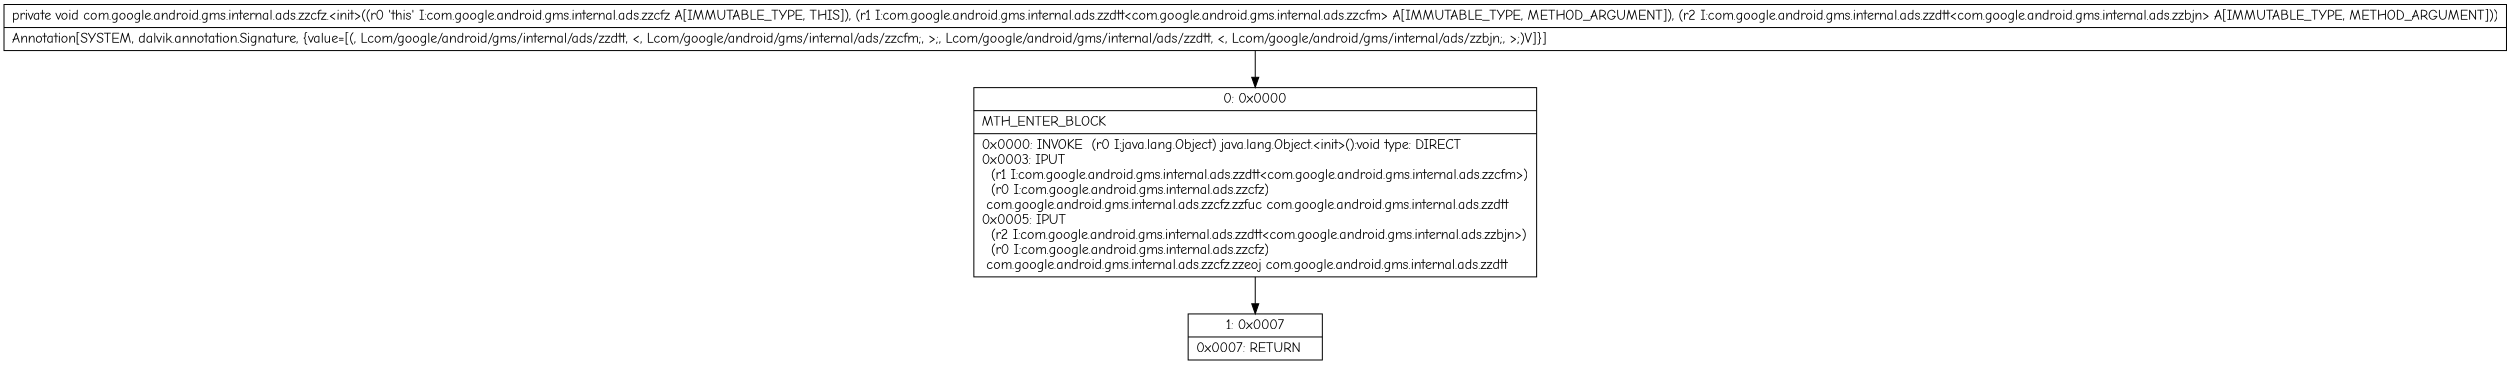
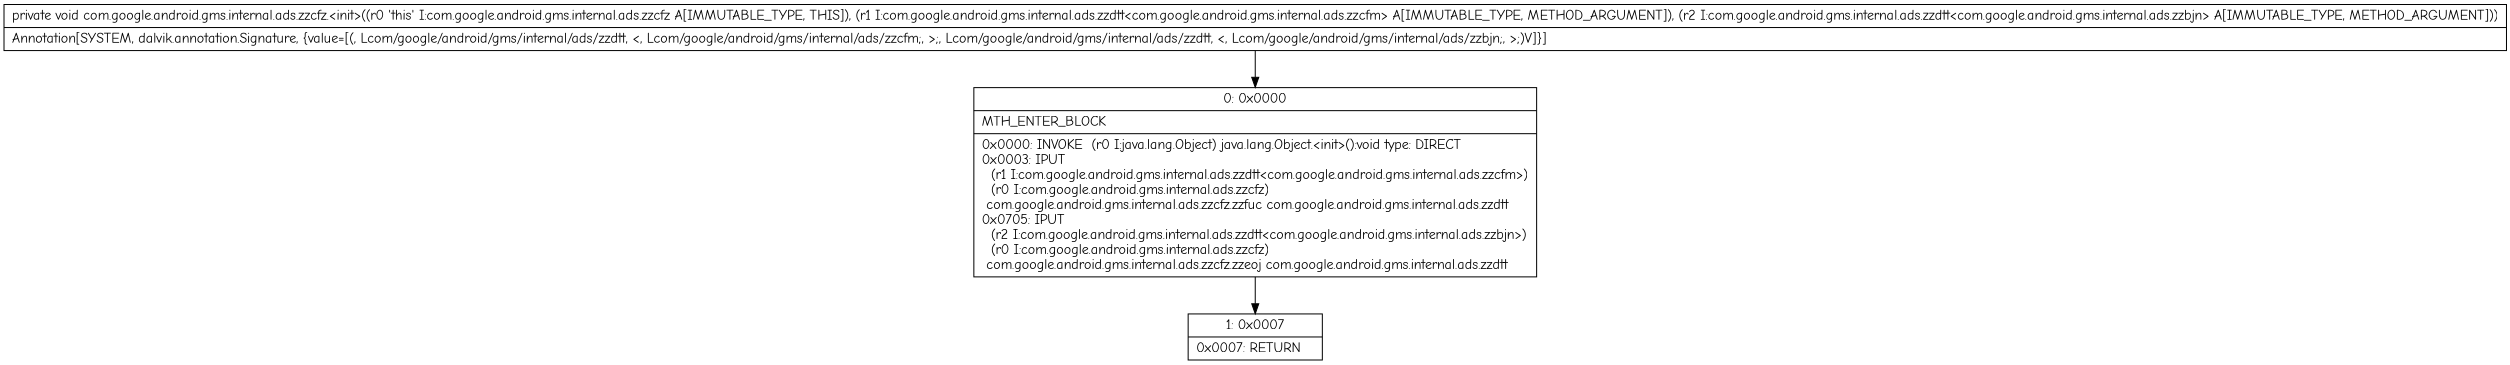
node "0: 0x0000": text "0x0005: IPUT" -> "0x0705: IPUT"
